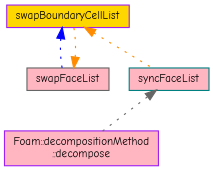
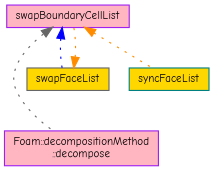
node "swapBoundaryCellList": fillcolor gold -> lightpink
node "swapFaceList": fillcolor lightpink -> gold
node "syncFaceList": fillcolor lightpink -> gold
edge "Foam::decompositionMethod ::decompose" -> "syncFaceList": now "Foam::decompositionMethod ::decompose" -> "swapBoundaryCellList"
